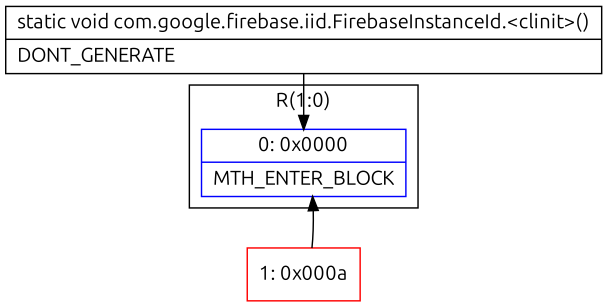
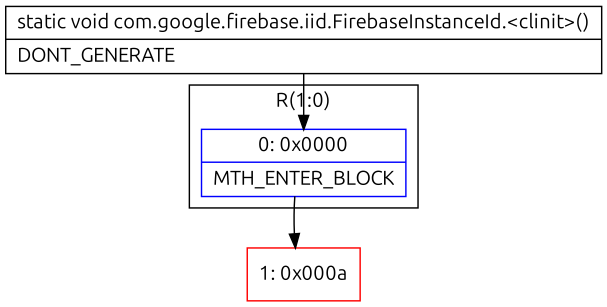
edge "1: 0x000a" -> "0: 0x0000": reversed
